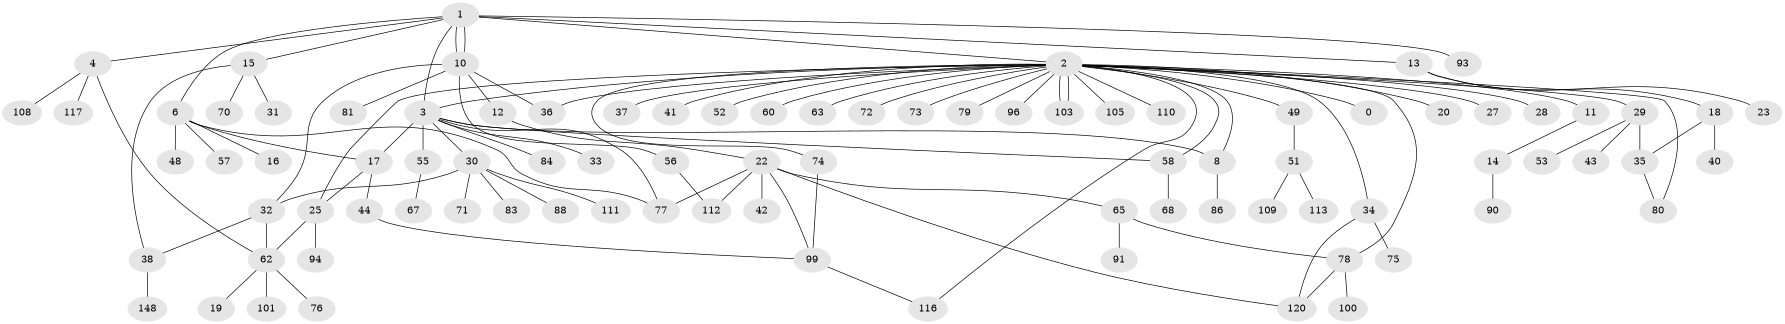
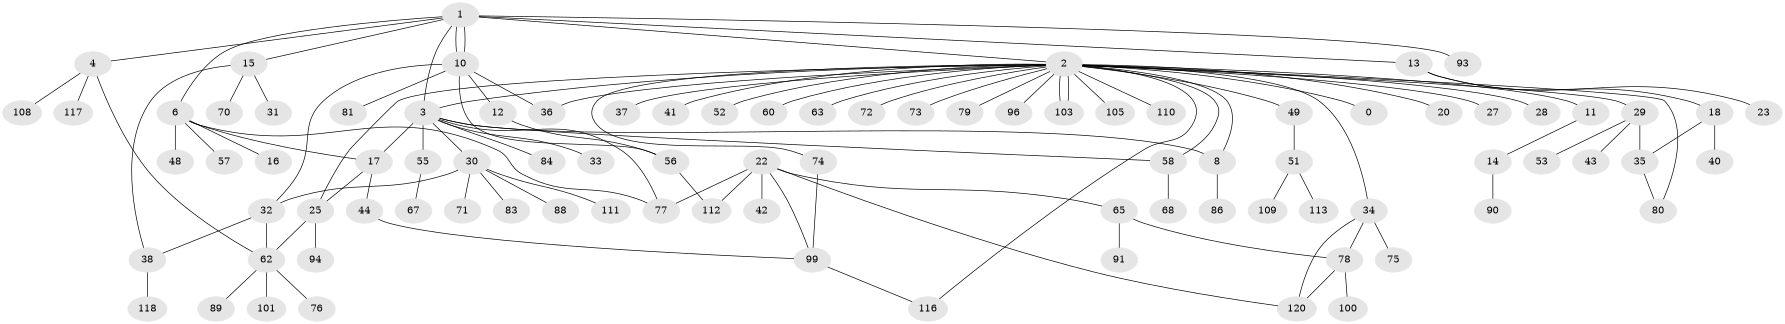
edge "2" -- "78": now "34" -- "78"
edge "12" -- "22": now "12" -- "56"
node "148": label "148" -> "118"
node "19": label "19" -> "89"
